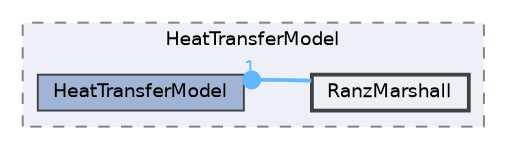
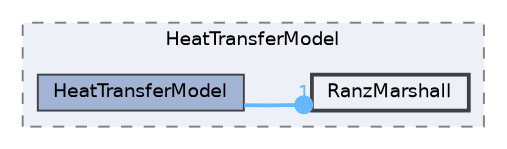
edge "RanzMarshall" -> "HeatTransferModel": reversed
